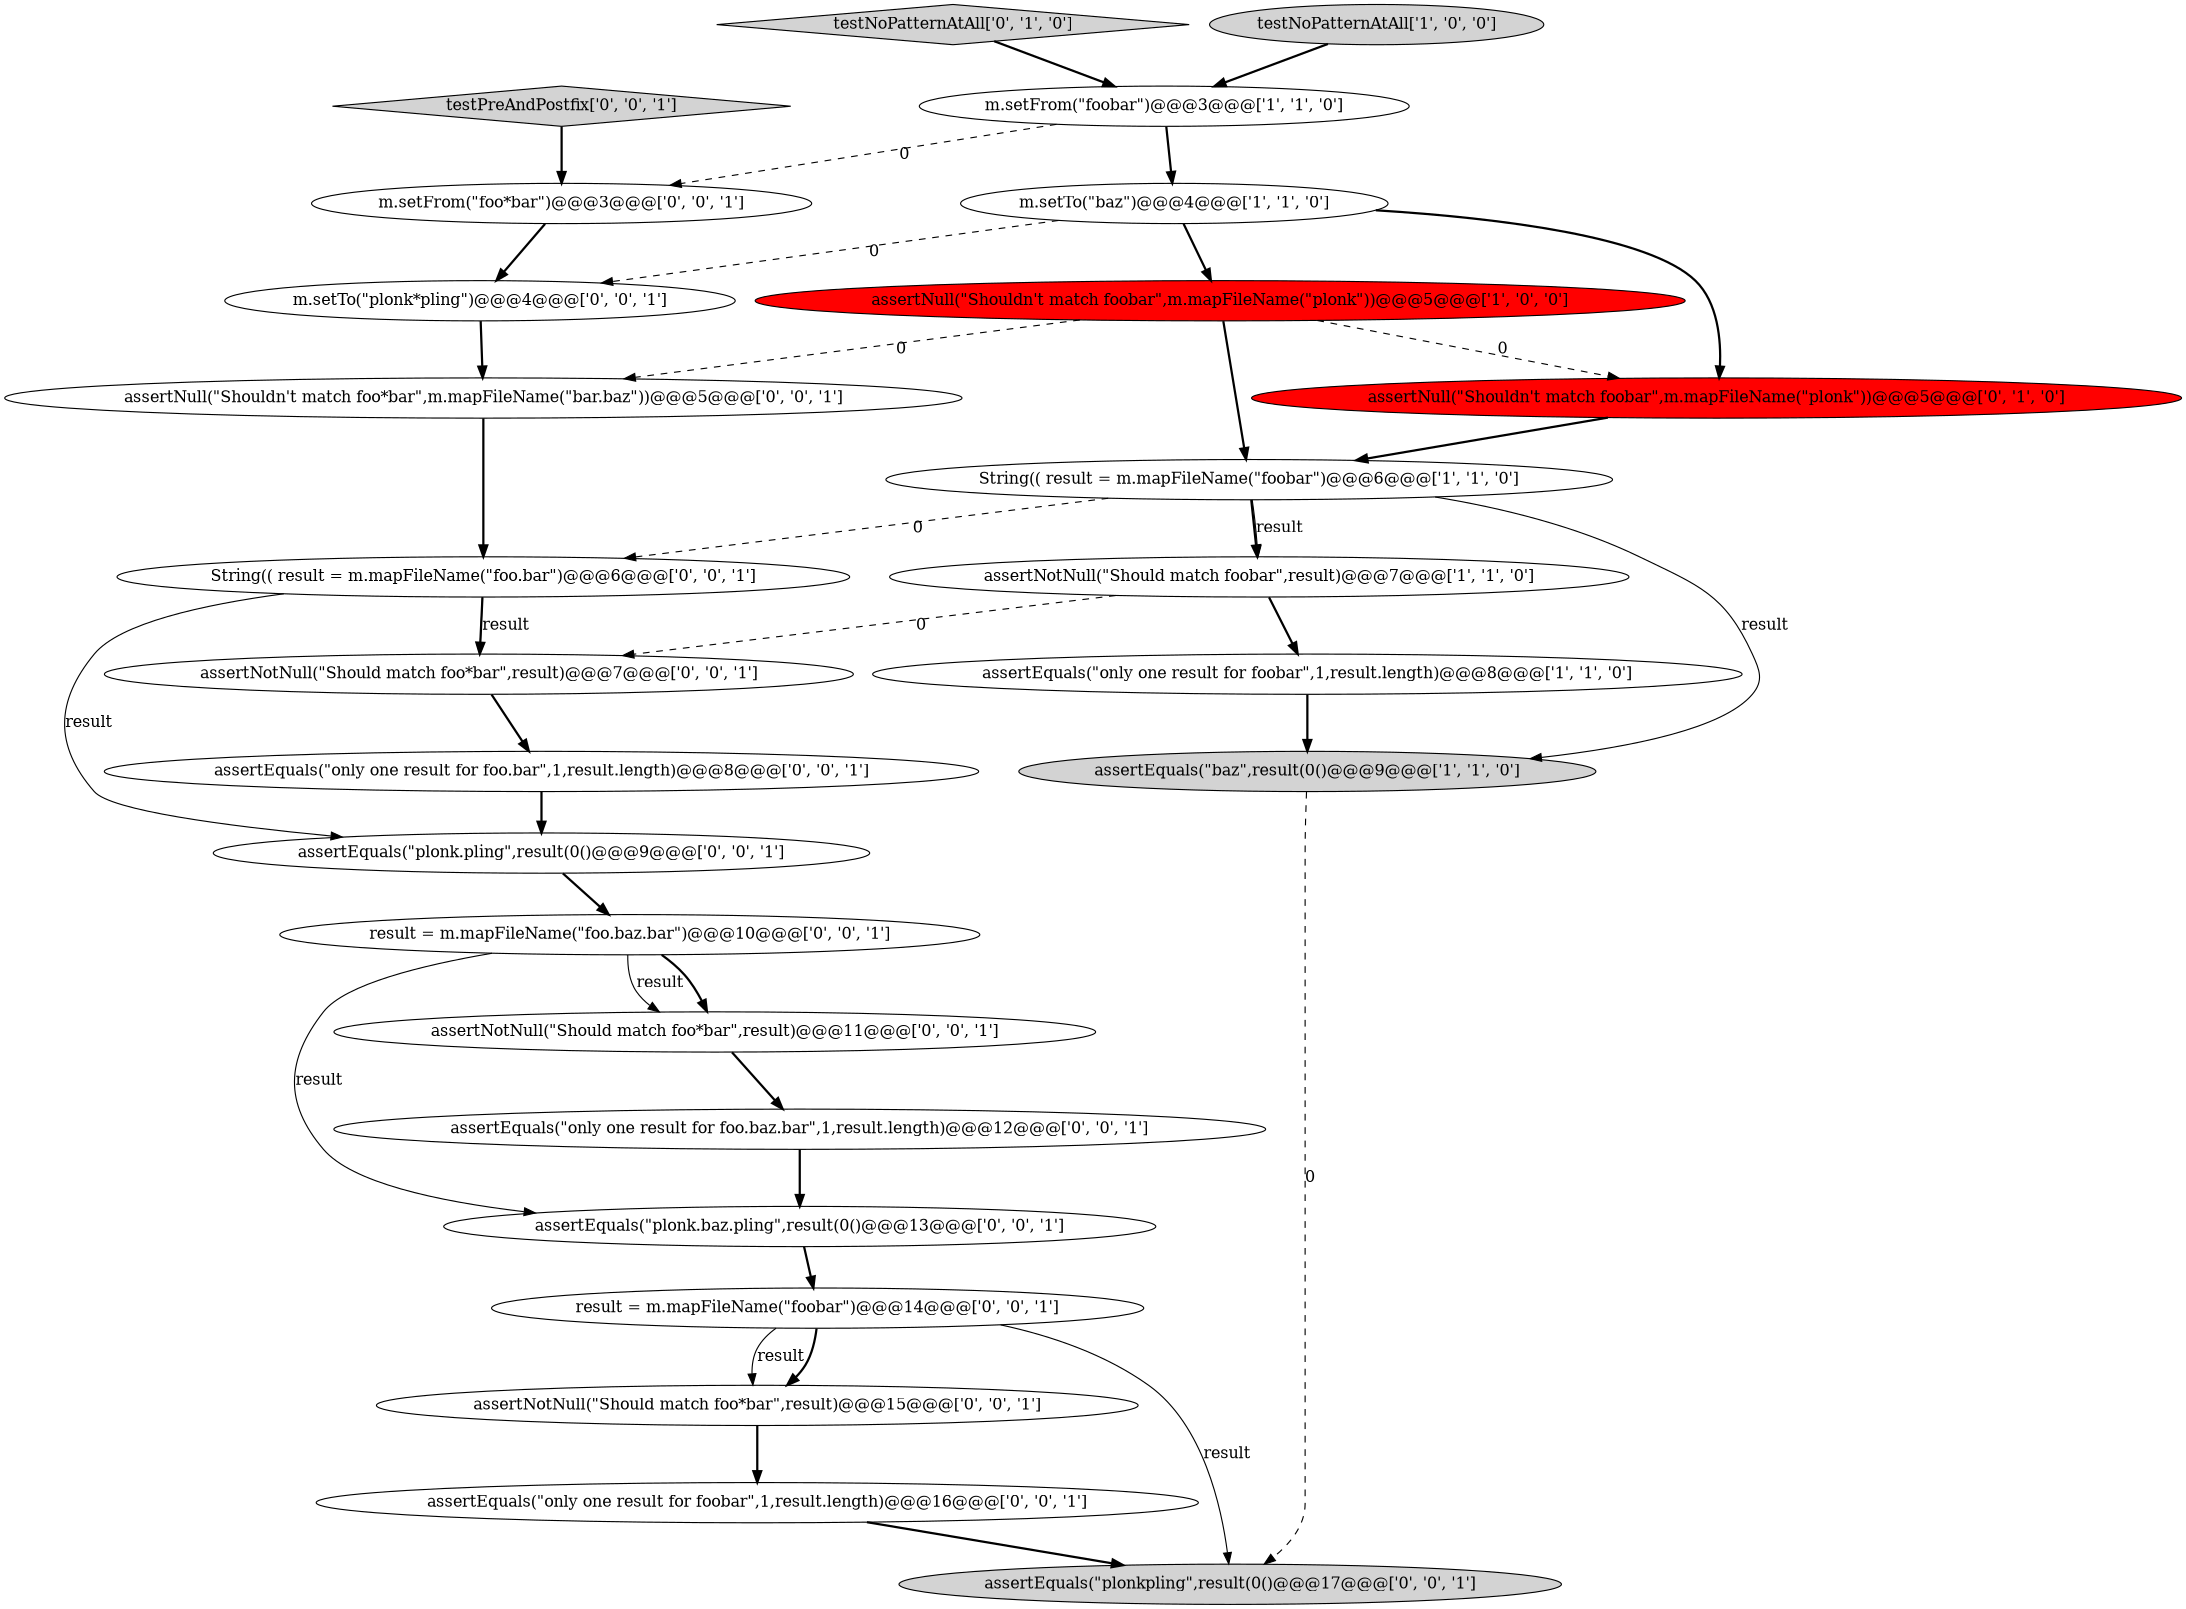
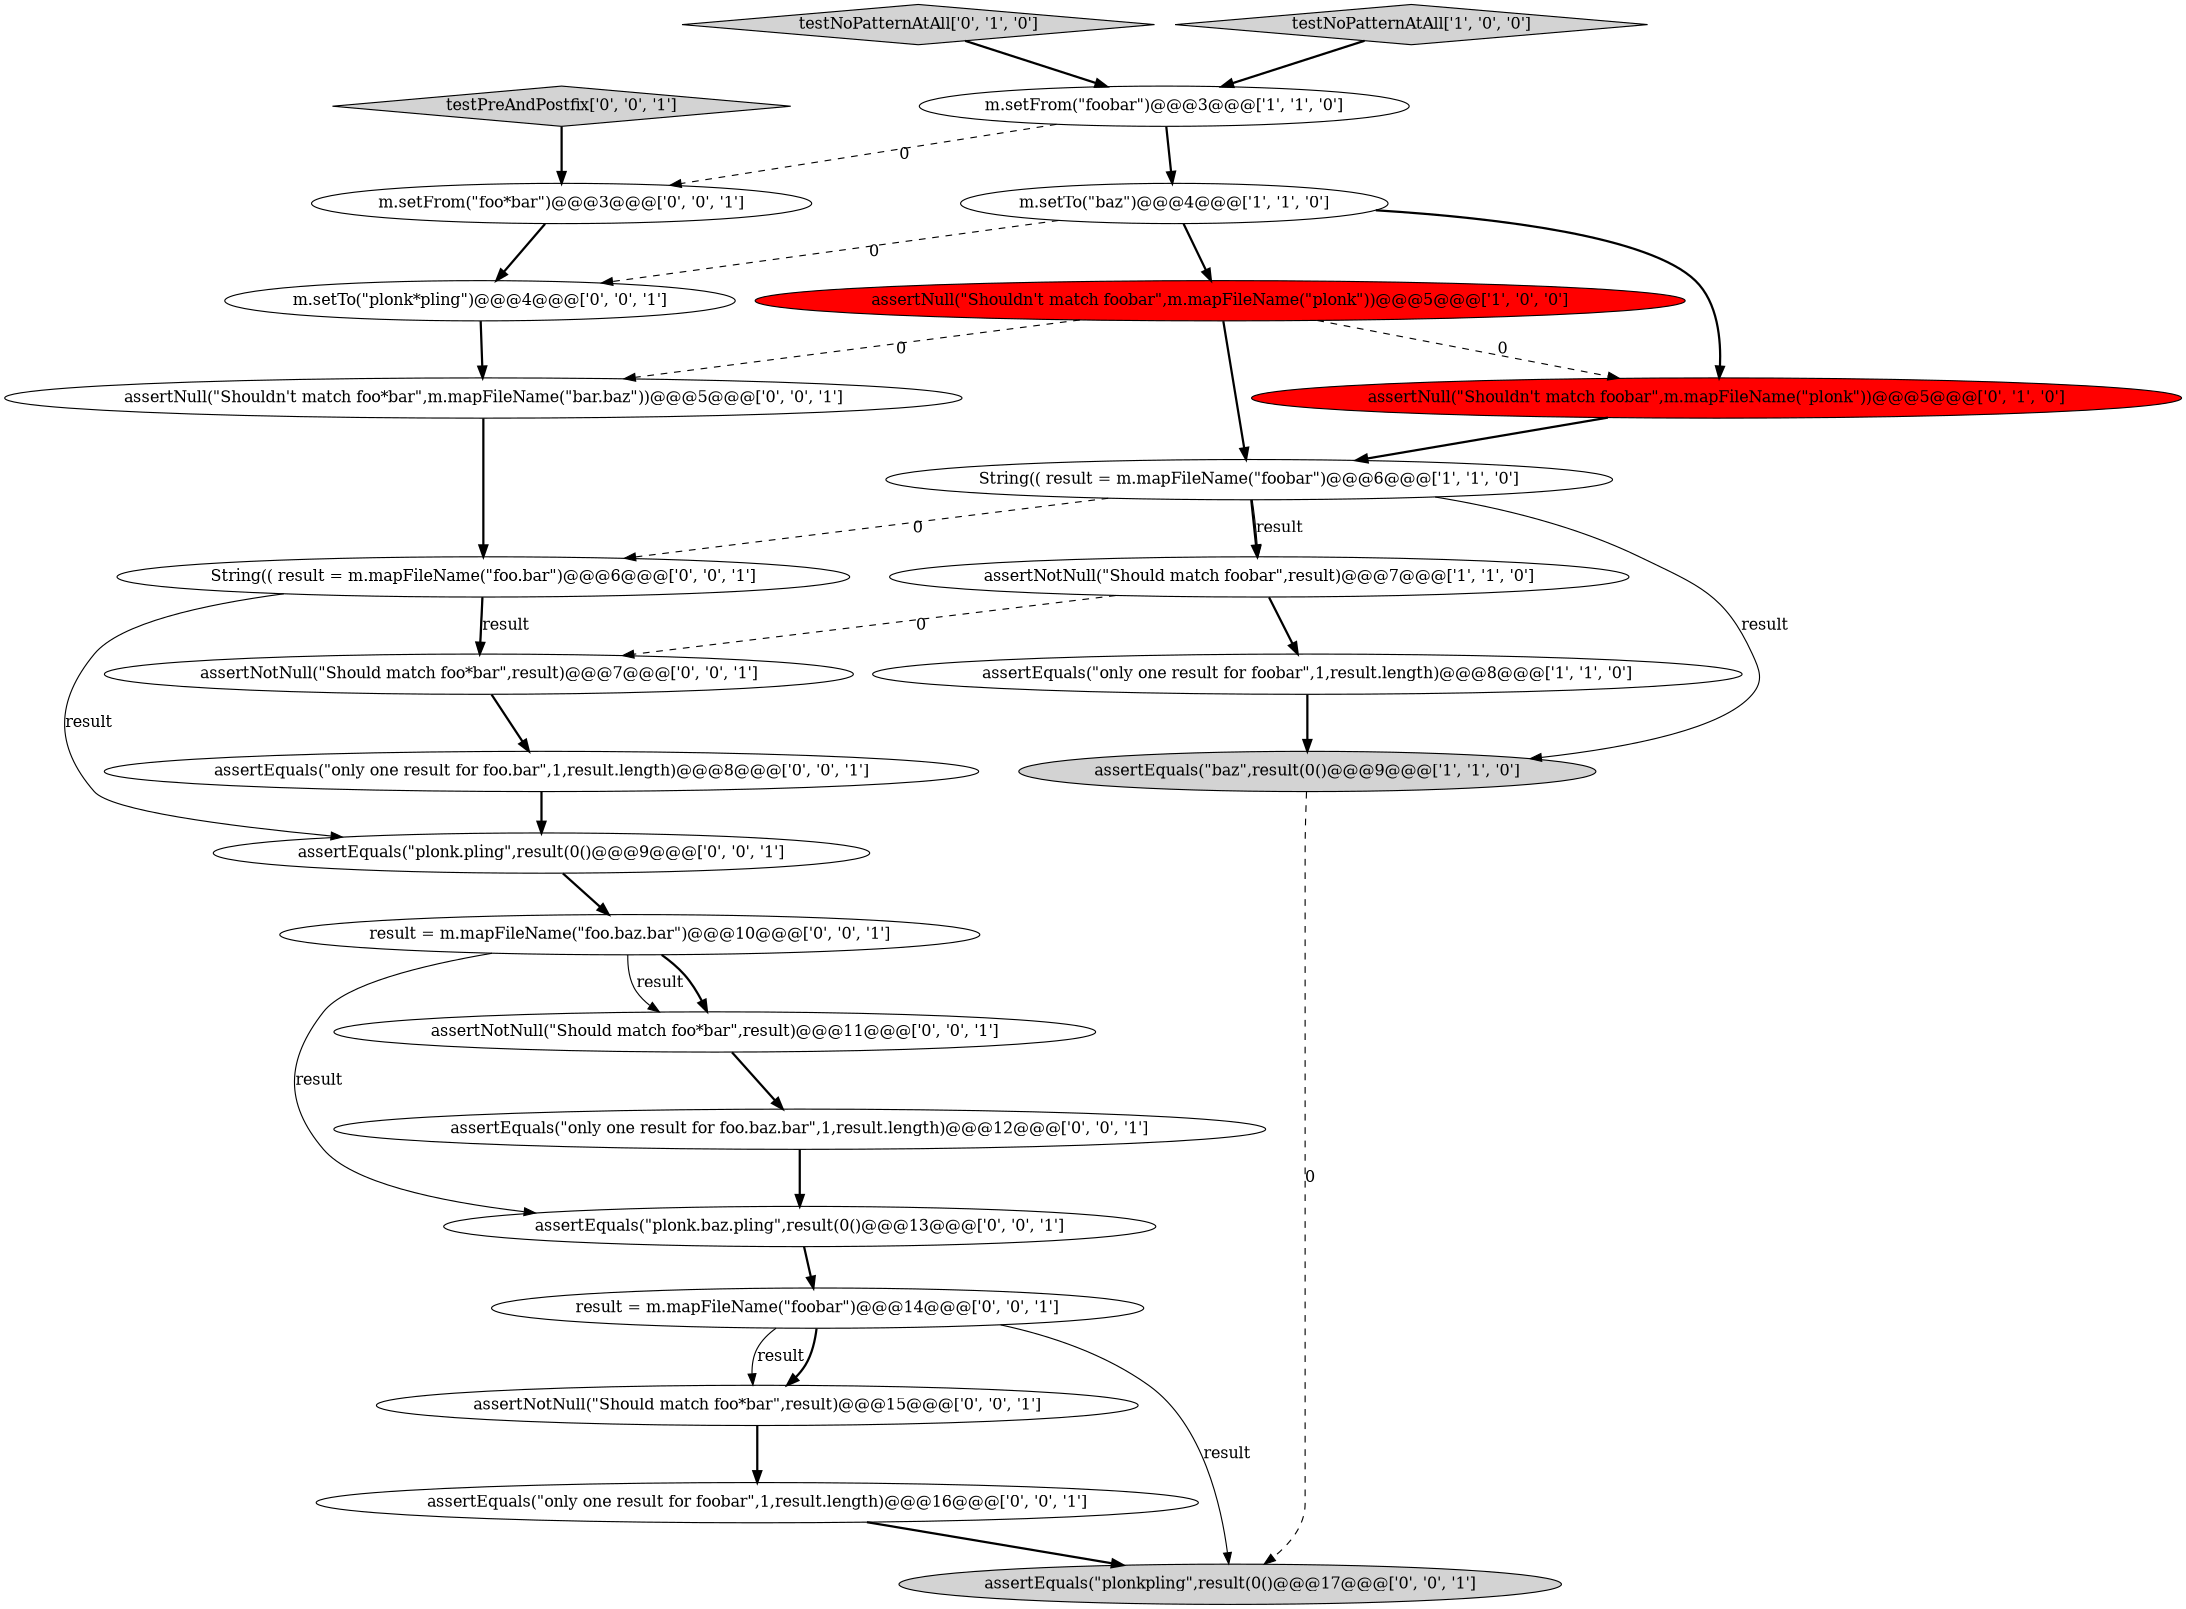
node "testNoPatternAtAll['1', '0', '0']": shape ellipse -> diamond
